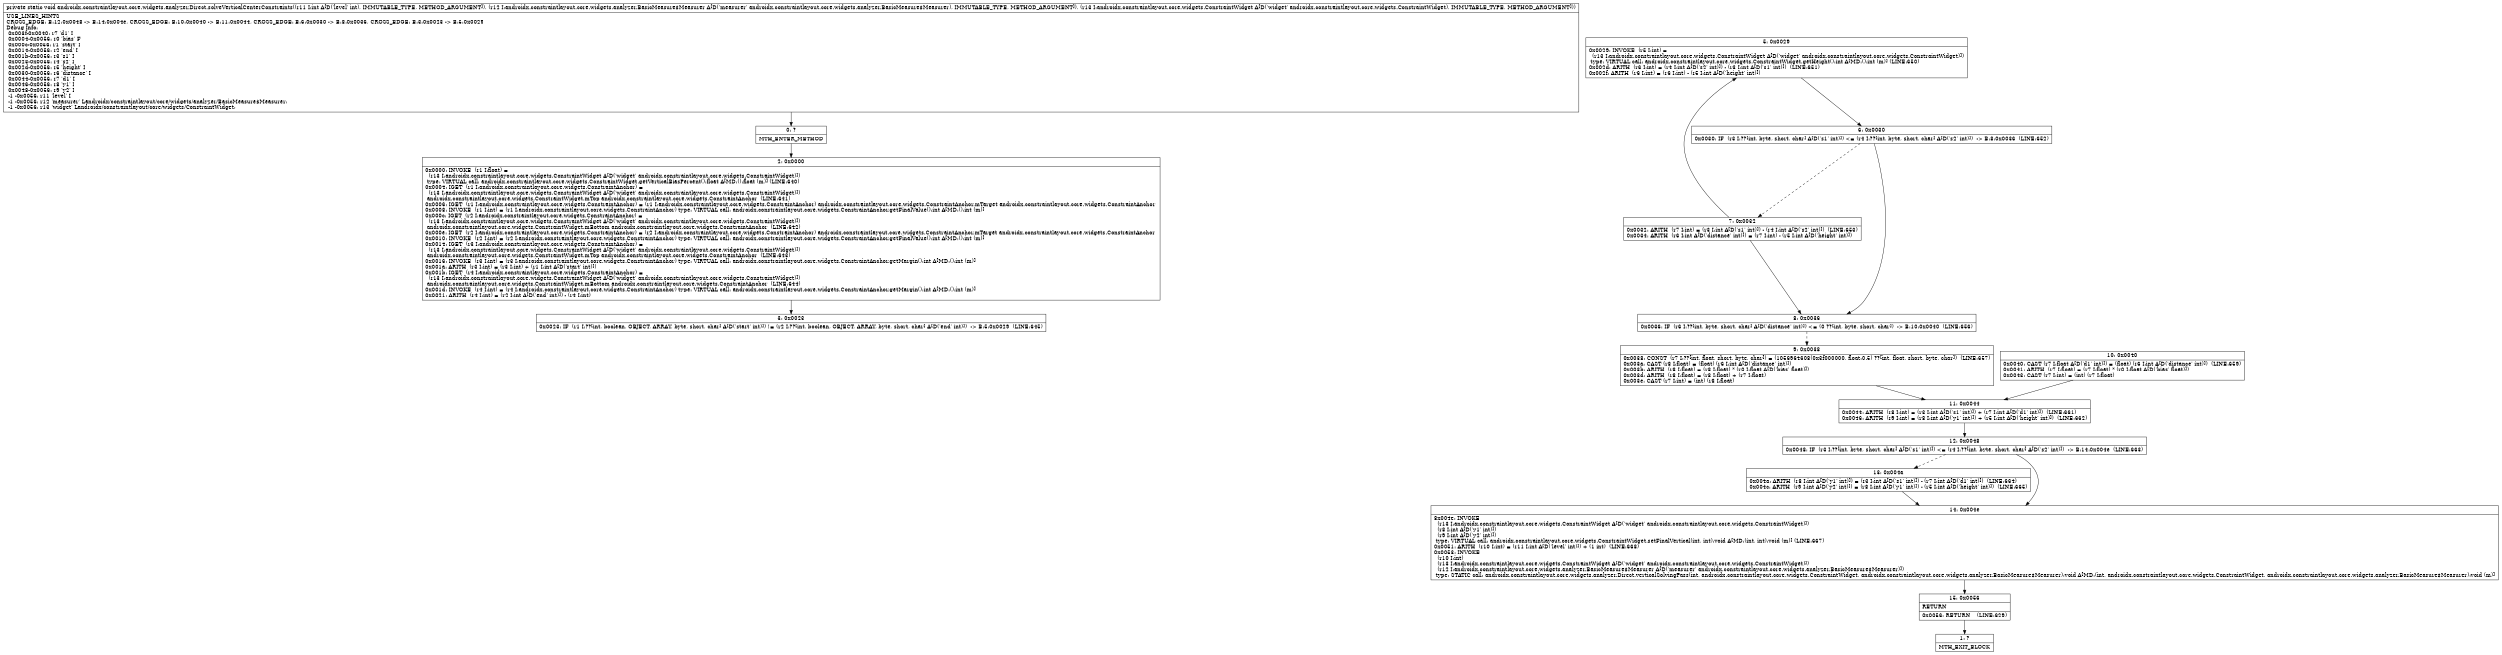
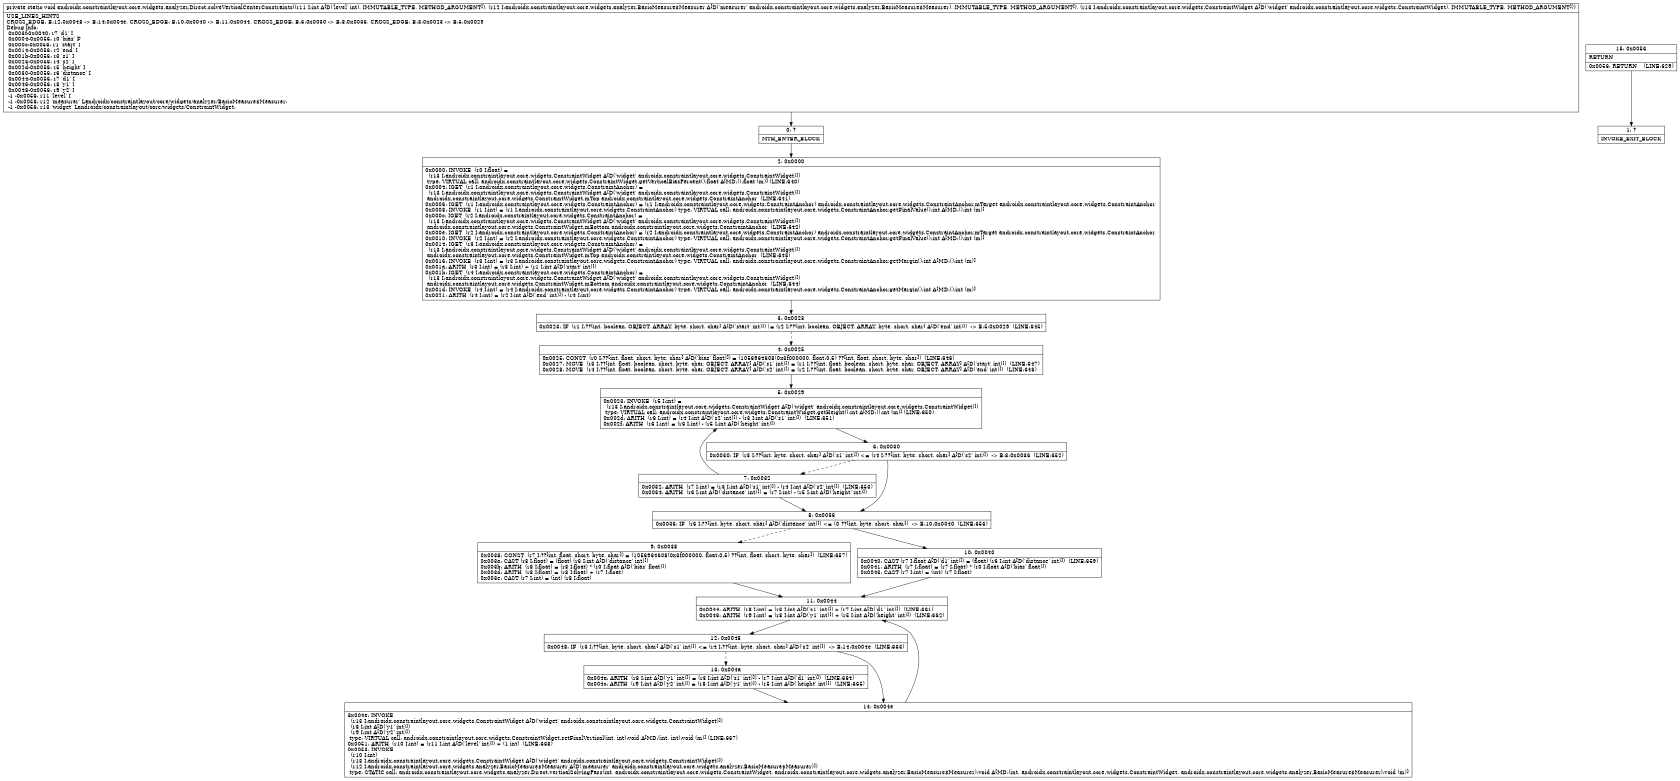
node "5: 0x0029": text "0x0029: INVOKE  (r5 I:int) =" -> "0x0023: INVOKE  (r5 I:int) ="
node "0: ?": text "MTH_ENTER_METHOD" -> "MTH_ENTER_BLOCK"
node "2: 0x0000": text "0x0000: INVOKE  (r1 I:float) =" -> "0x0000: INVOKE  (r0 I:float) ="
node "4: 0x0025": added
edge "8: 0x0036" -> "10: 0x0040": added
edge "14: 0x004e" -> "15: 0x0056": now "14: 0x004e" -> "11: 0x0044"
node "1: ?": text "MTH_EXIT_BLOCK" -> "INVOKE_EXIT_BLOCK"
